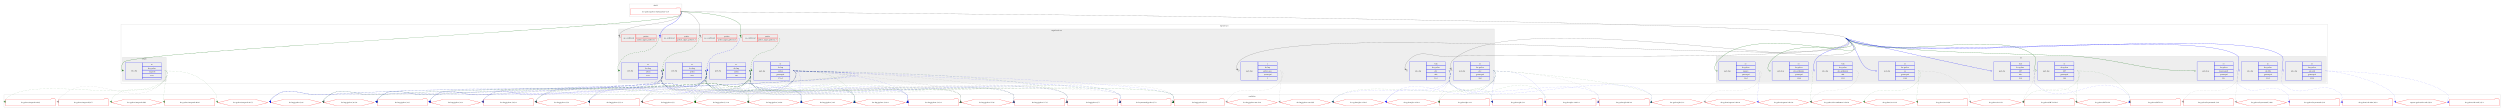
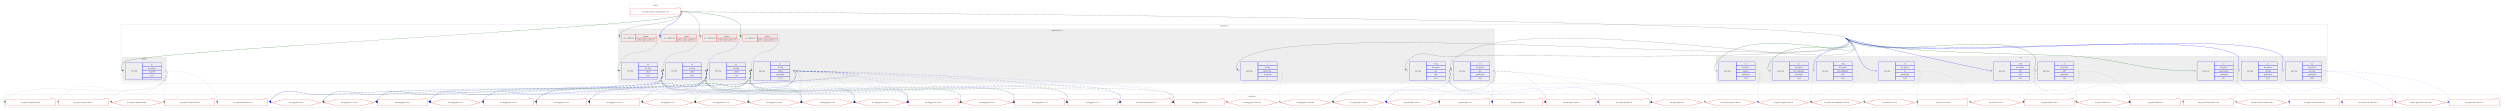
node "dev-python/setuptools-40.7.3": shape hexagon -> folder
node "dev-lang/python-3.5.6": shape hexagon -> folder
